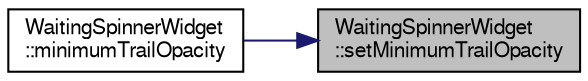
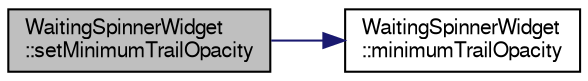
edge "WaitingSpinnerWidget ::minimumTrailOpacity" -> "WaitingSpinnerWidget ::setMinimumTrailOpacity": reversed
